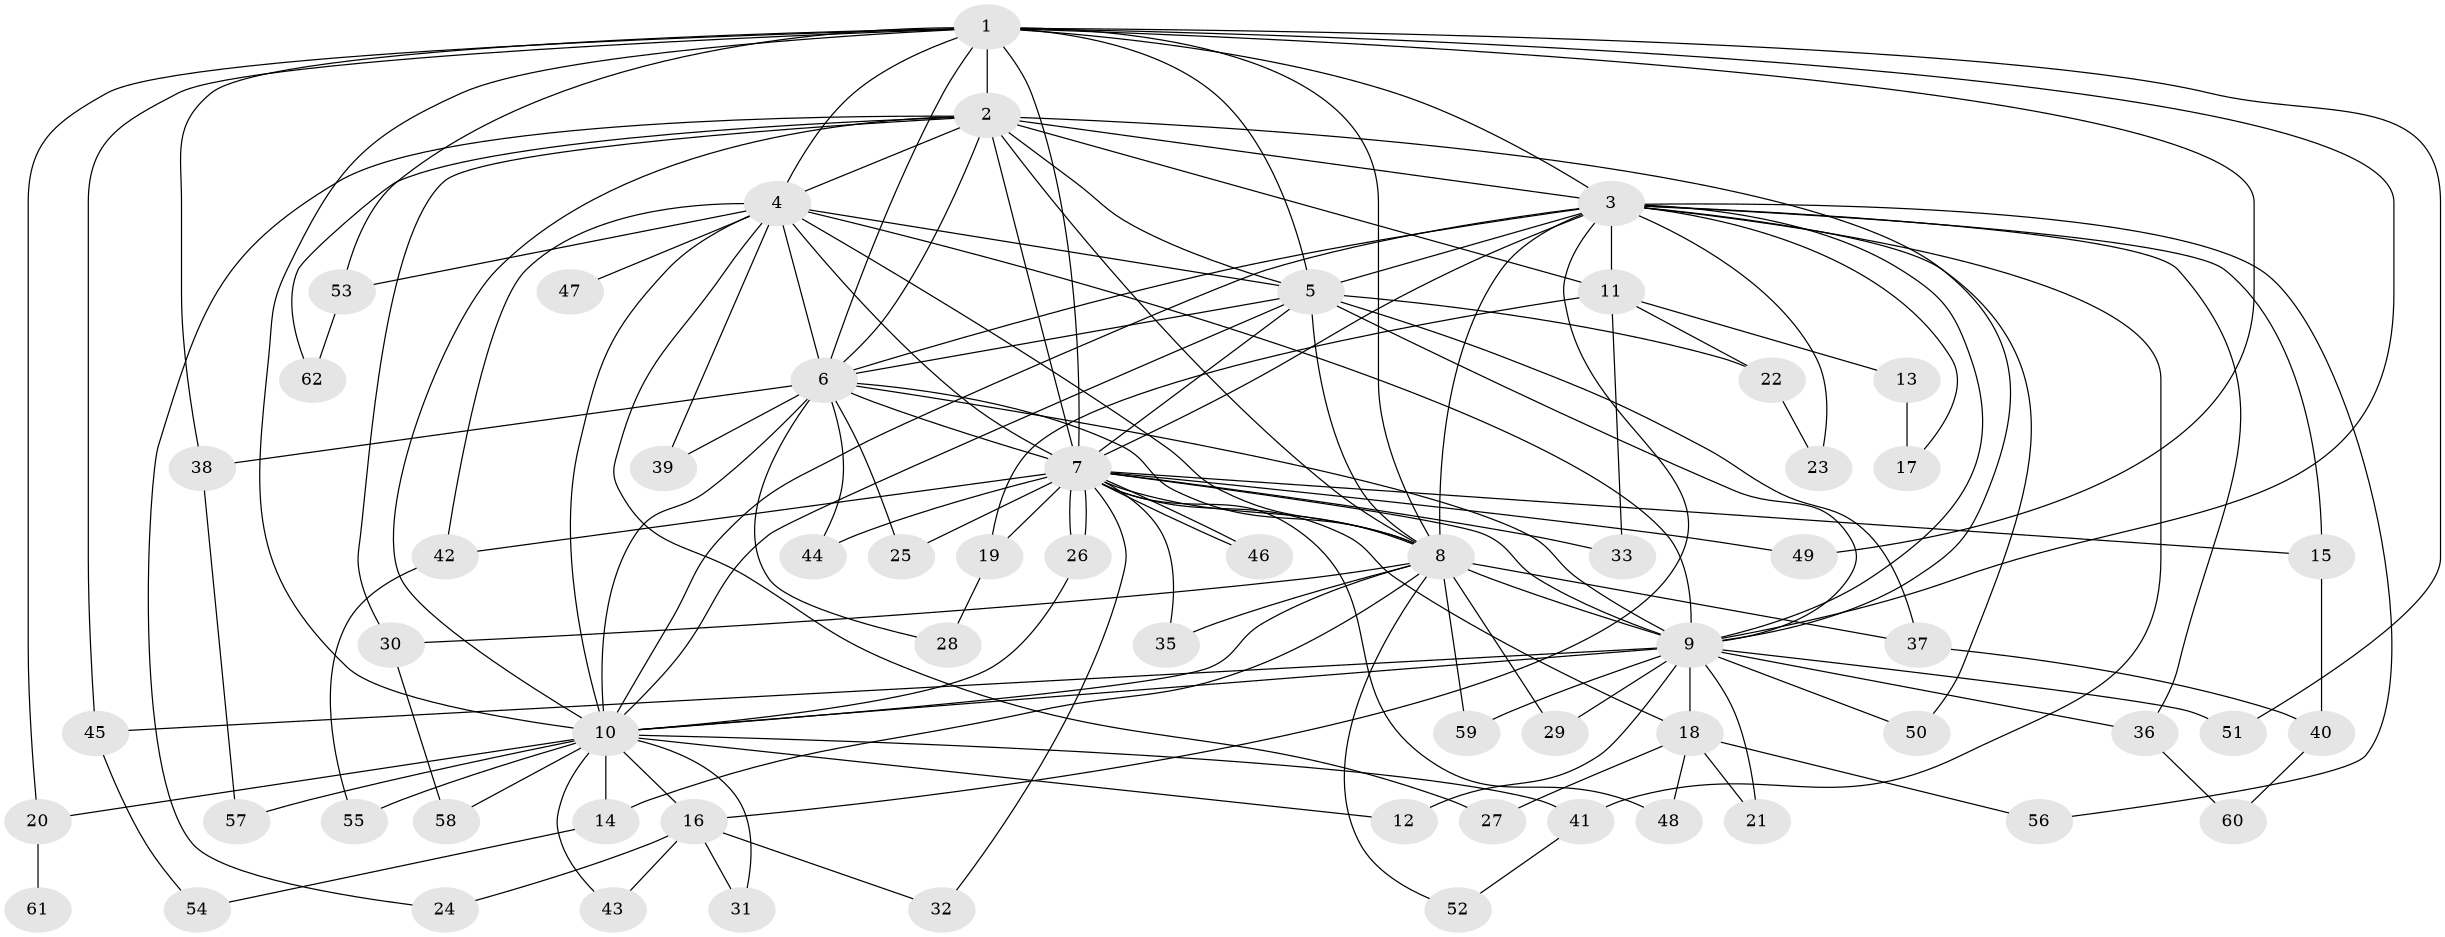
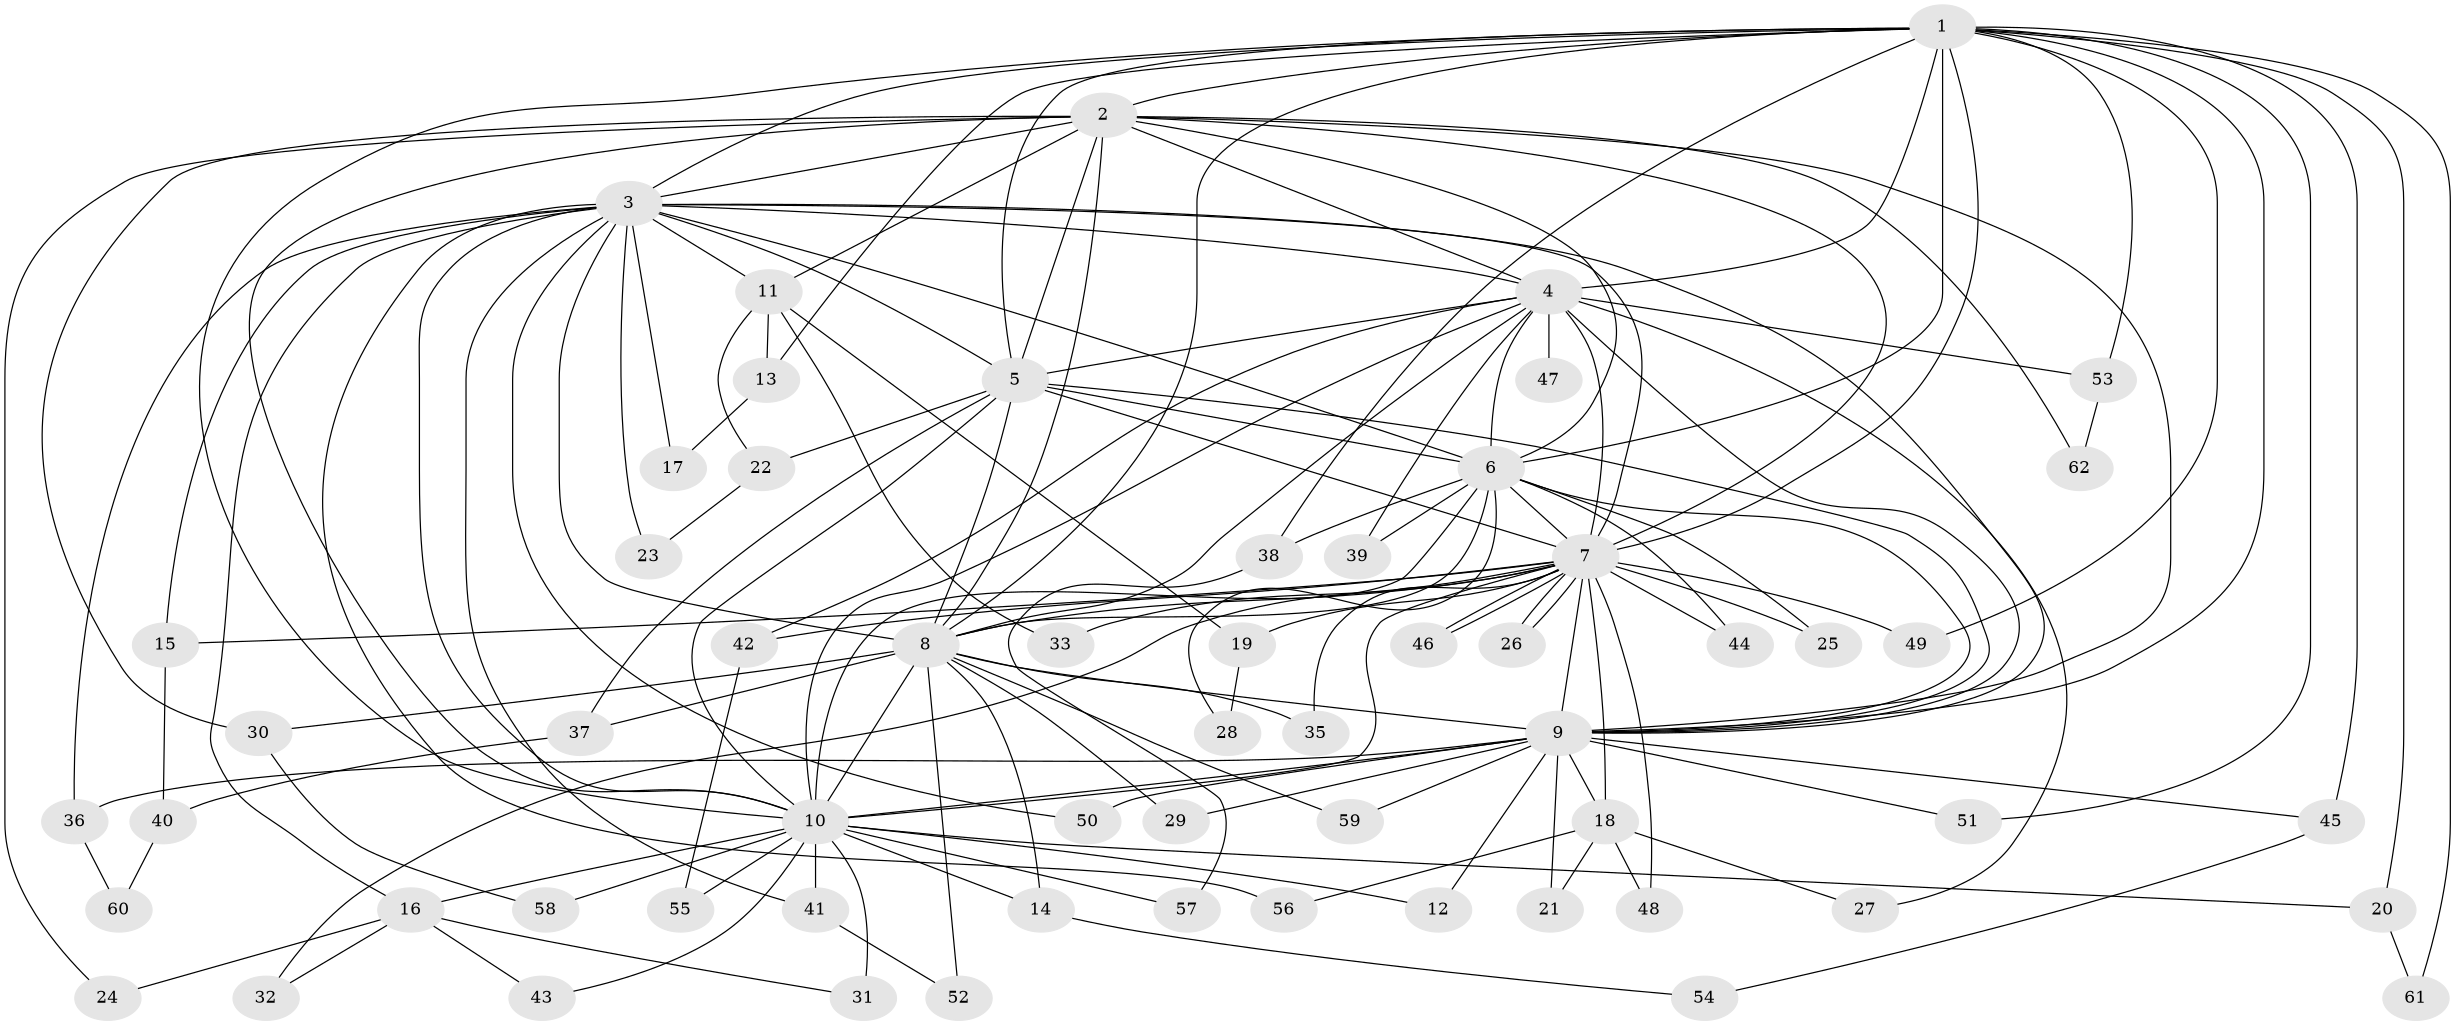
edge "1" -- "13": added
edge "3" -- "4": added
edge "1" -- "61": added
edge "26" -- "10": now "7" -- "10"
